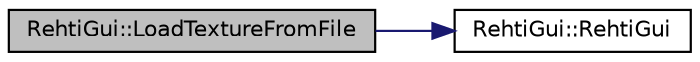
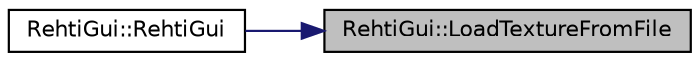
edge "RehtiGui::LoadTextureFromFile" -> "RehtiGui::RehtiGui": reversed
